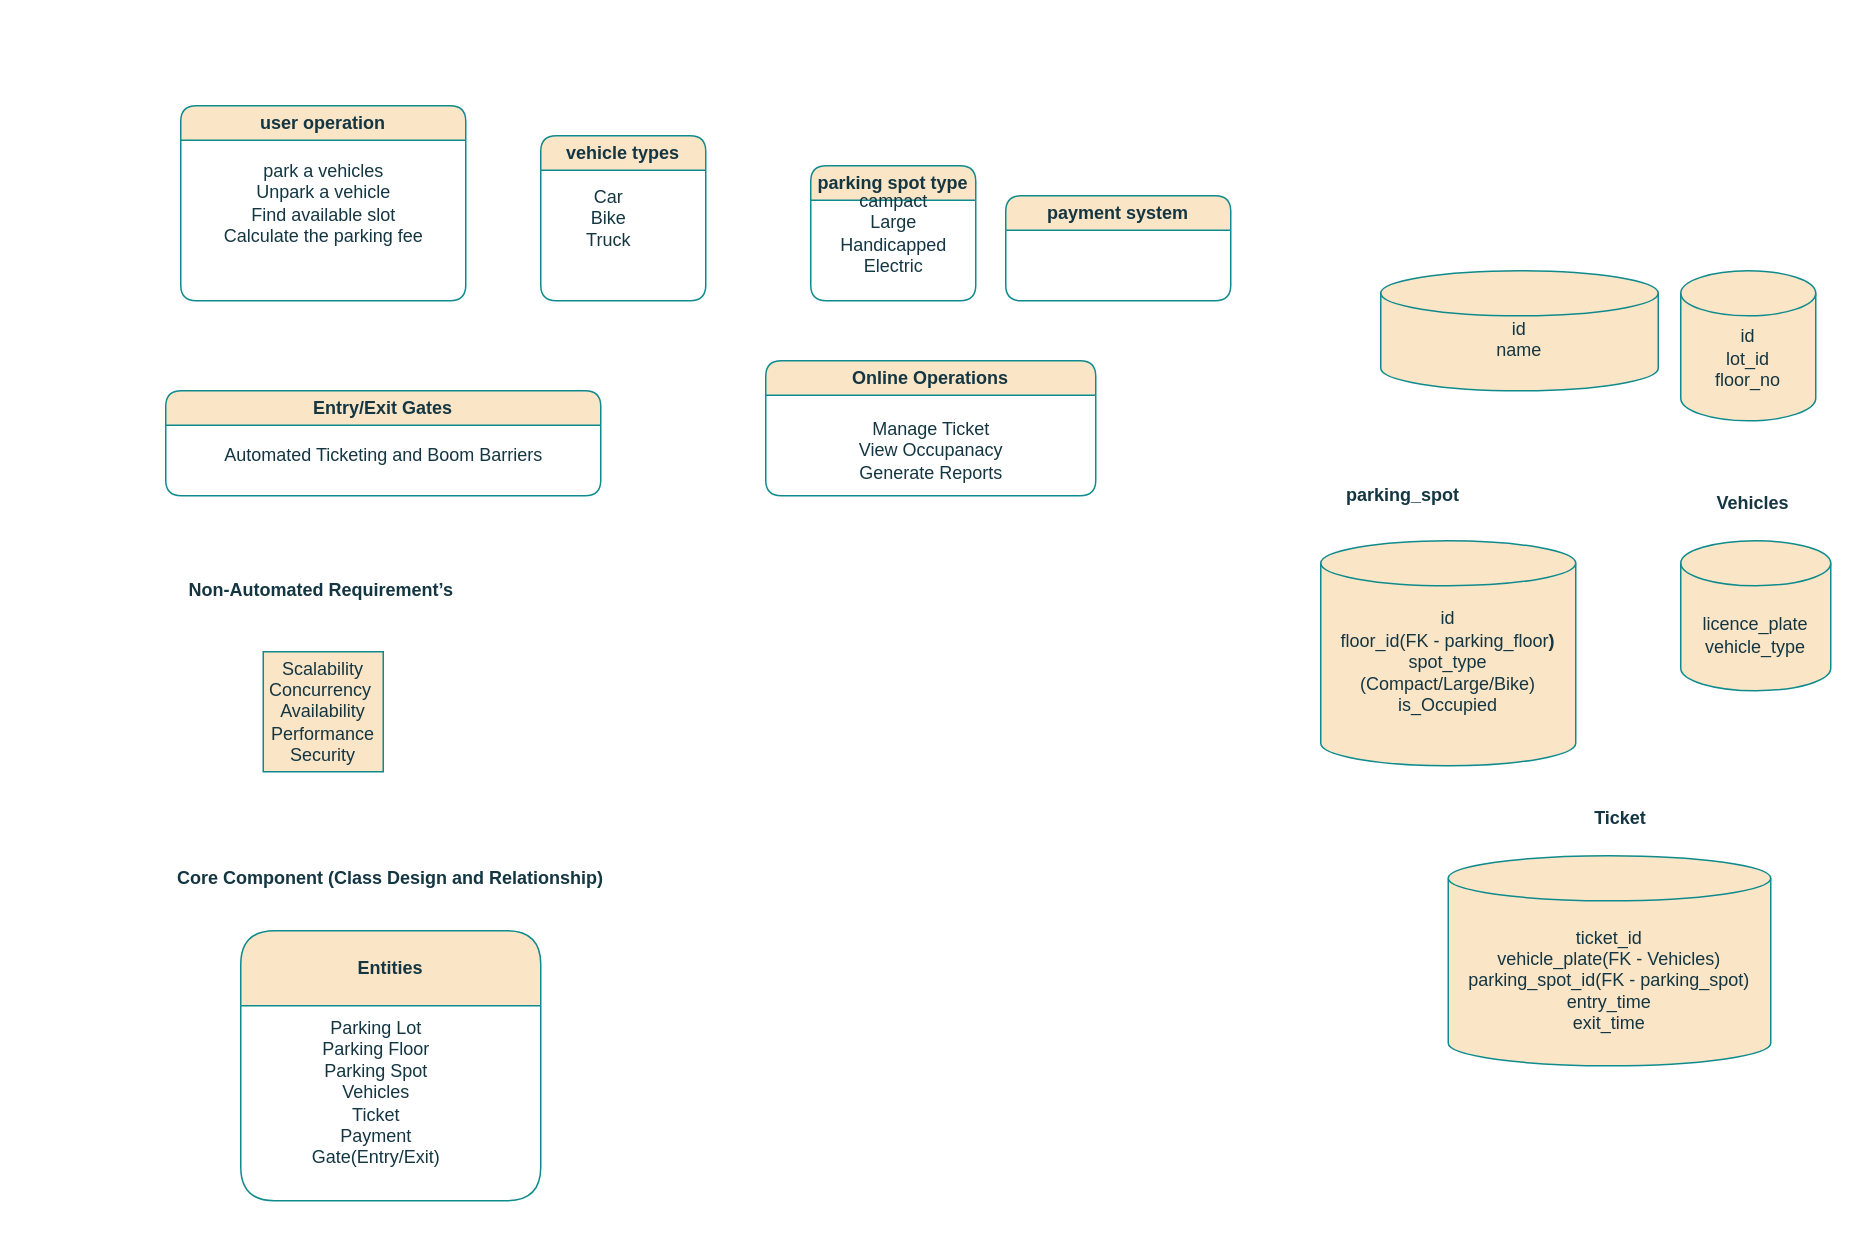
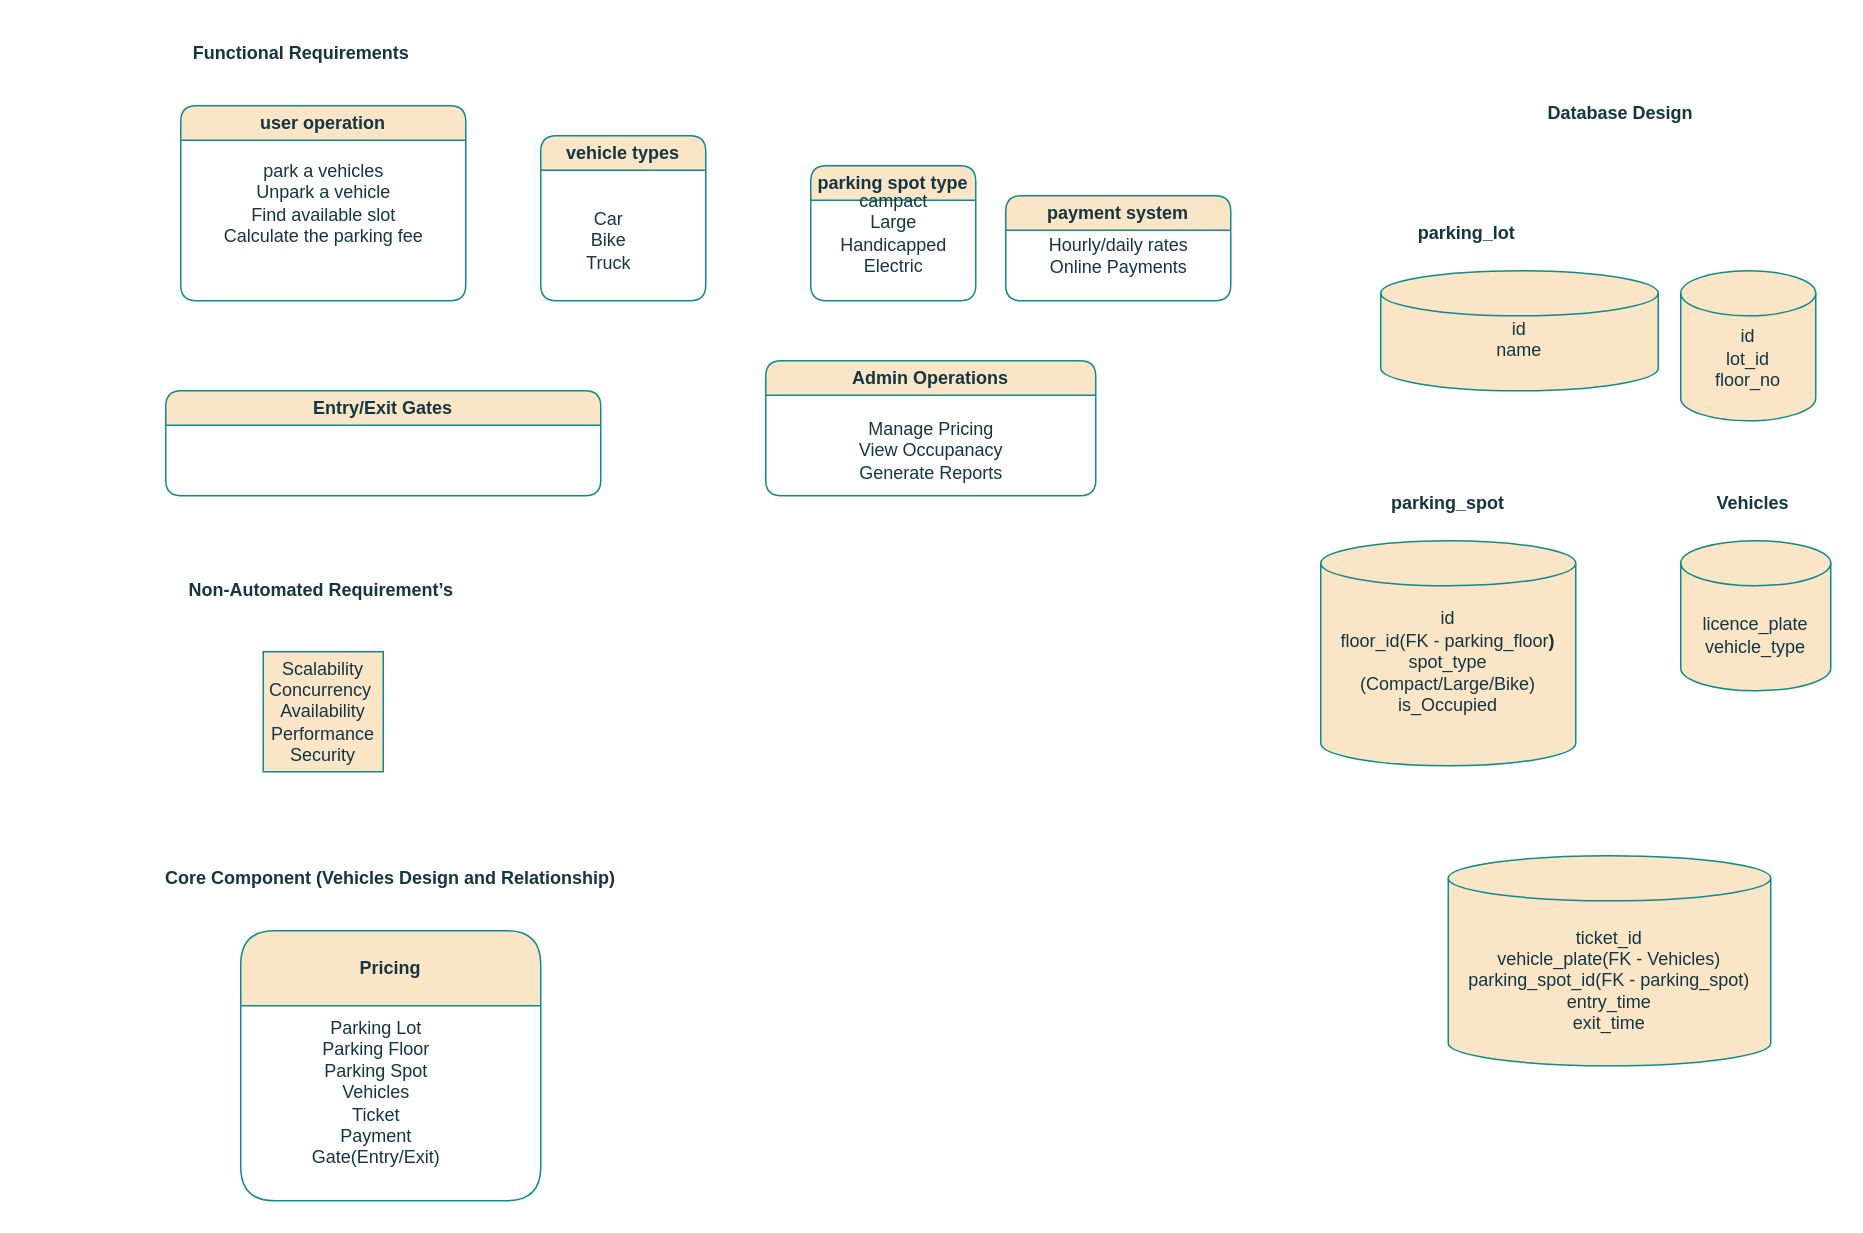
node "Functional Requirements": added
node "Database Design": added
node "Car Bike Truck": moved (608, 218) -> (608, 241)
node "parking_lot": added
node "Hourly/daily rates Online Payments": added
node "Online Operations": label "Online Operations" -> "Admin Operations"
node "Manage Ticket View Occupanacy Generate Reports": label "Manage Ticket View Occupanacy Generate Reports" -> "Manage Pricing View Occupanacy Generate Reports"
node "Automated Ticketing and Boom Barriers": removed
node "parking_spot": moved (1403, 496) -> (1448, 503)
node "Ticket": removed
node "Core Component (Class Design and Relationship)": label "Core Component (Class Design and Relationship)" -> "Core Component (Vehicles Design and Relationship)"
node "Entities": label "Entities" -> "Pricing"
